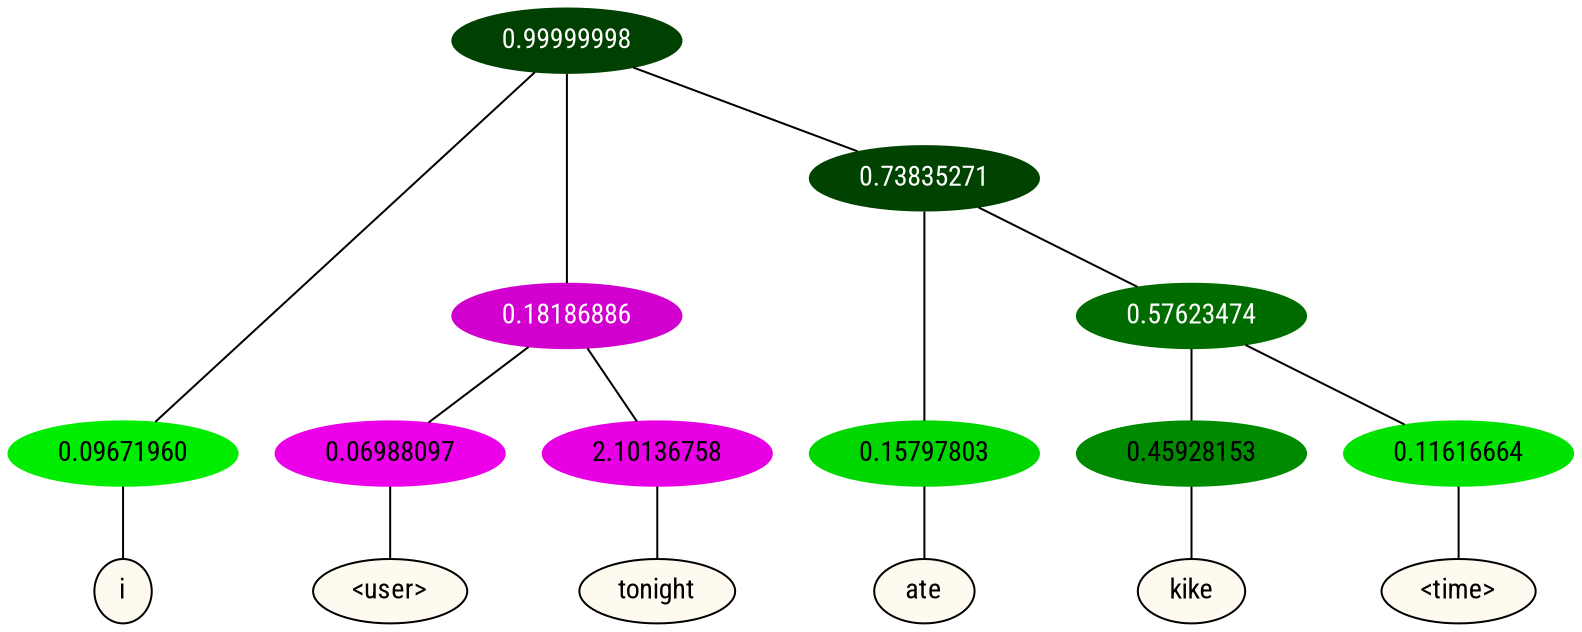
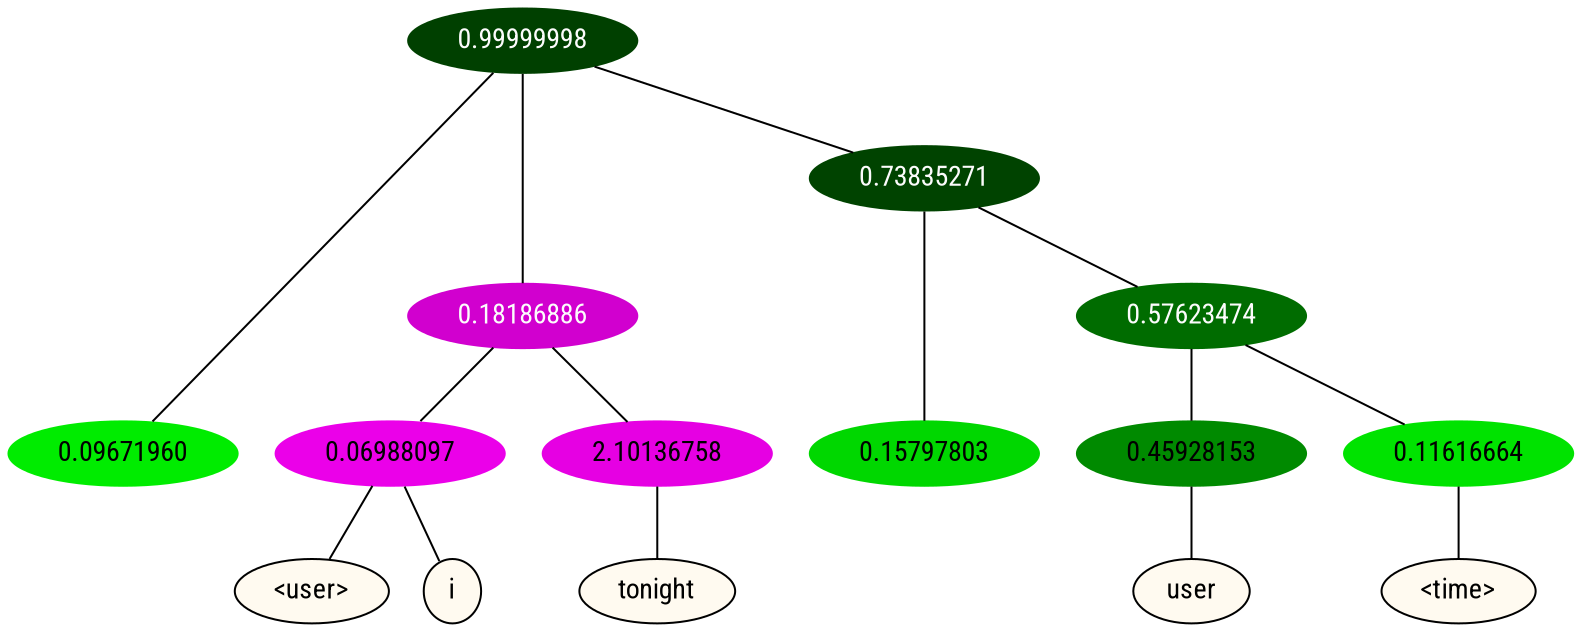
edge "0.09671960" -- "i": now "0.06988097" -- "i"
node "ate": removed
node "kike": label "kike" -> "user"
